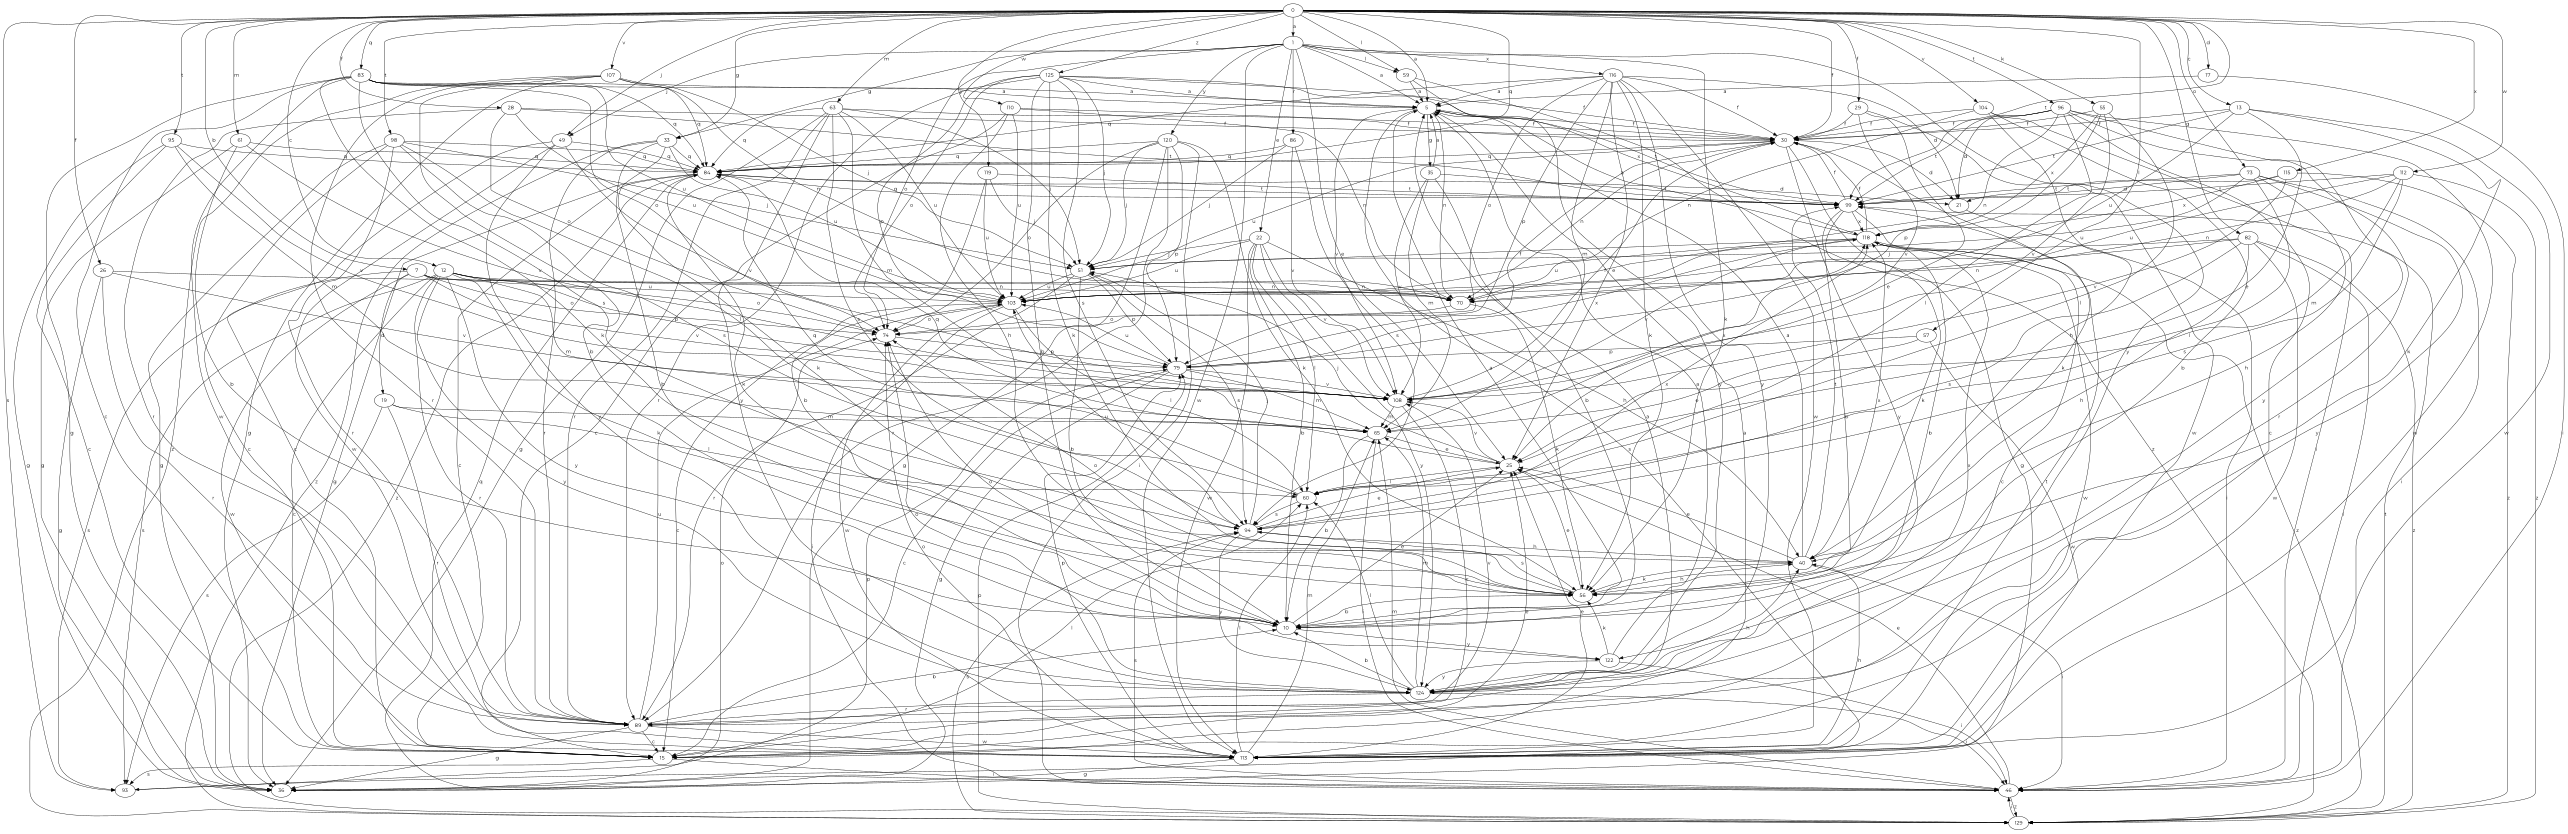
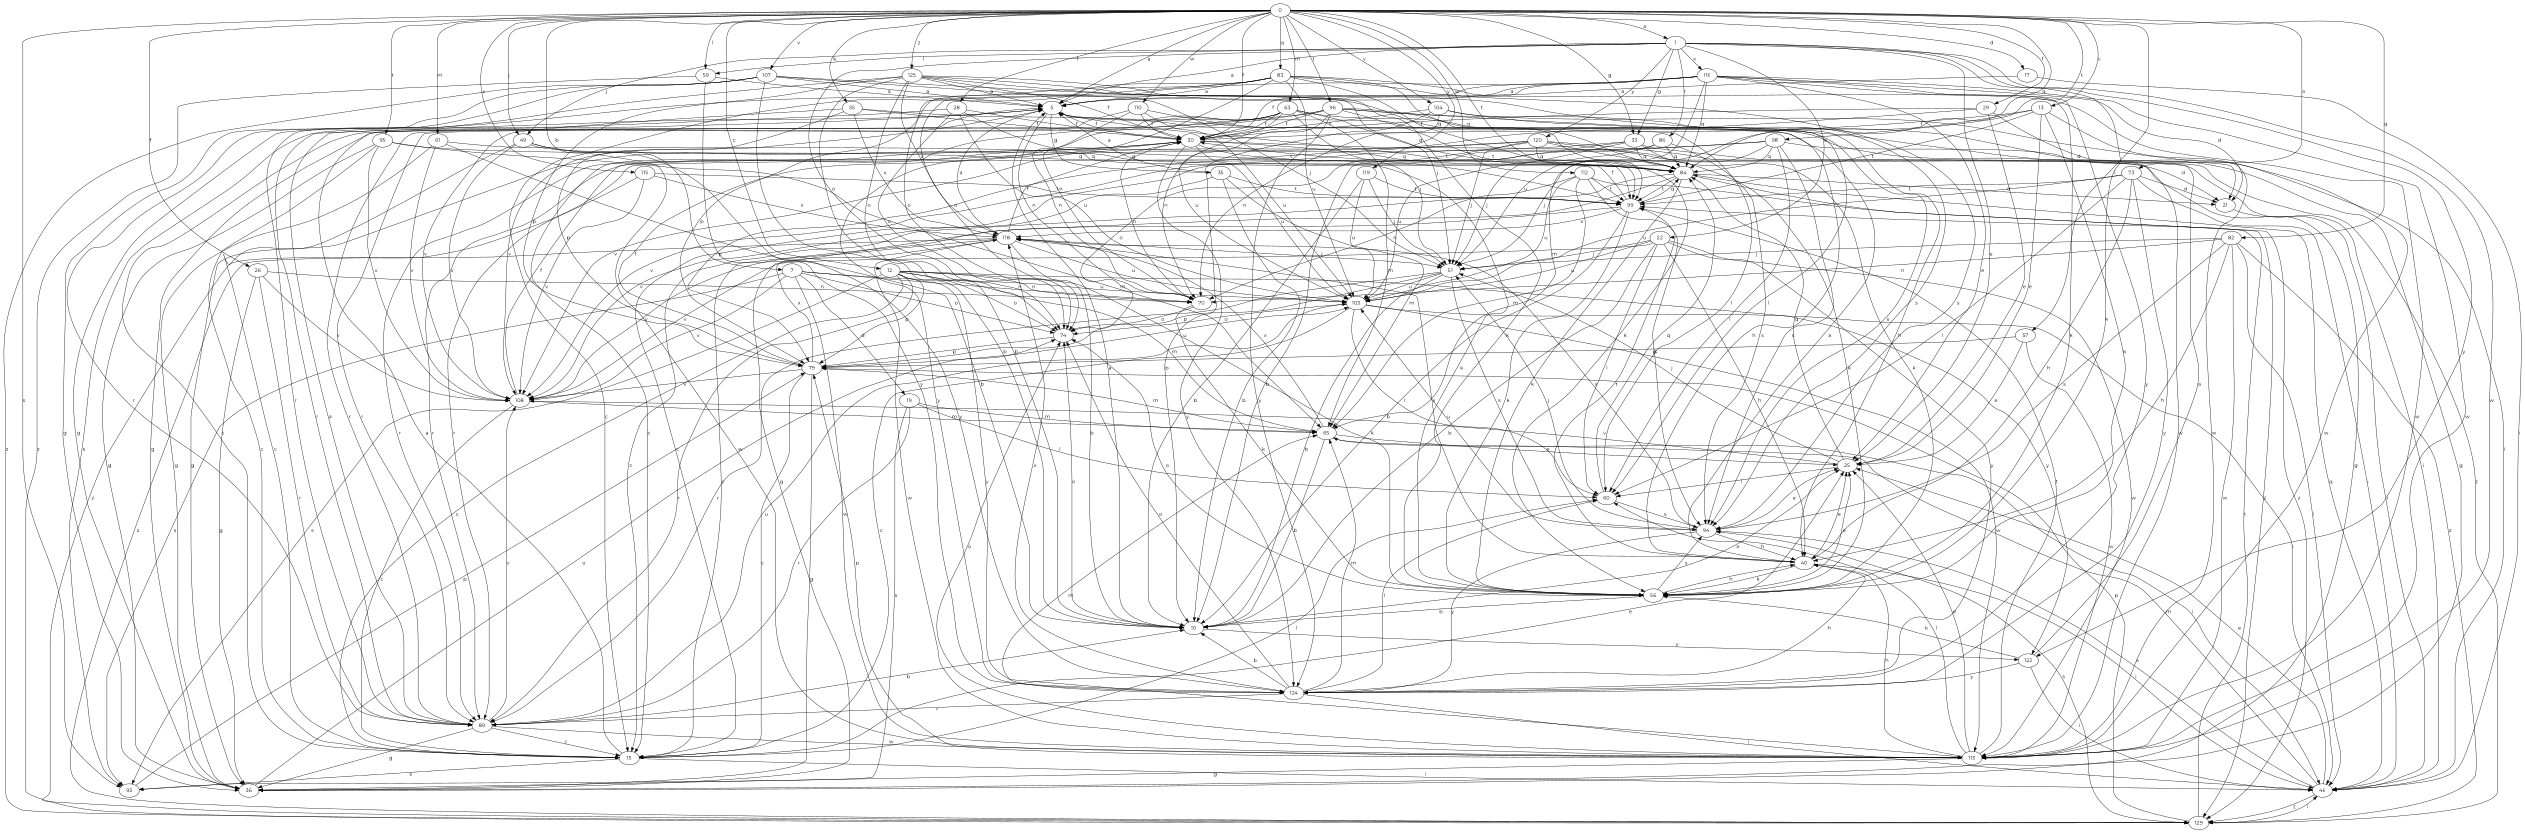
edge "13" -> "103": now "13" -> "51"
